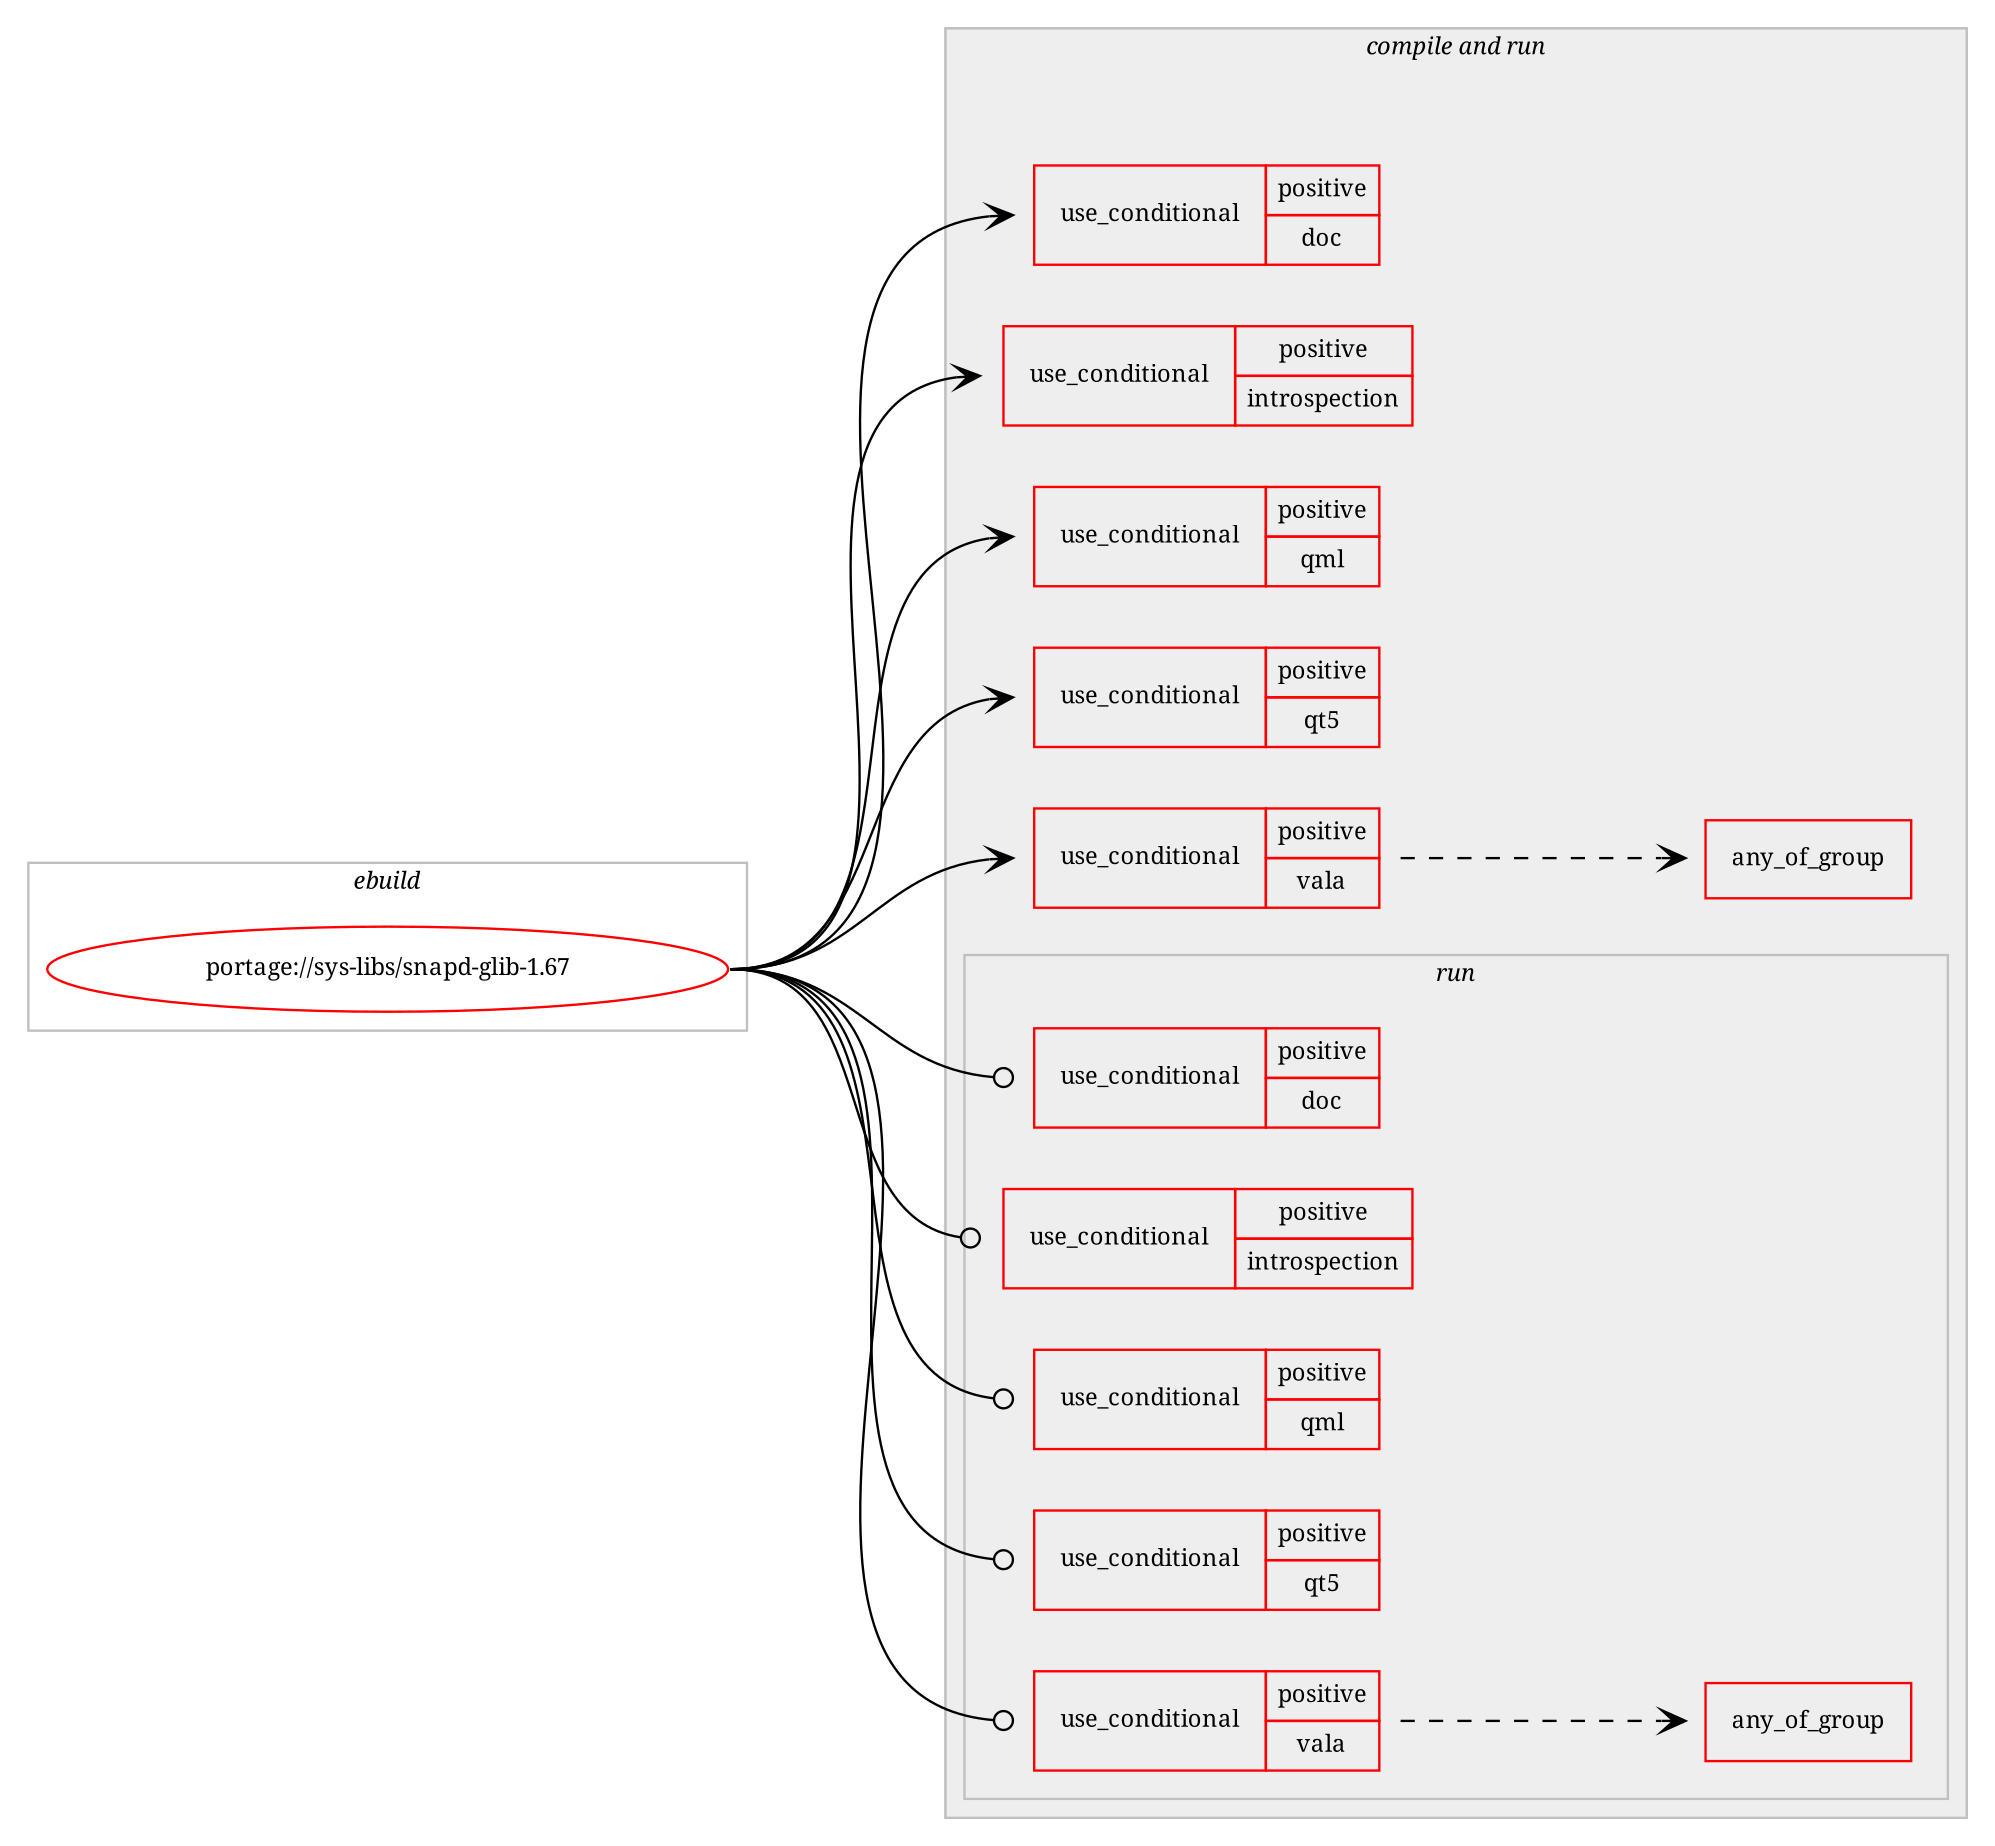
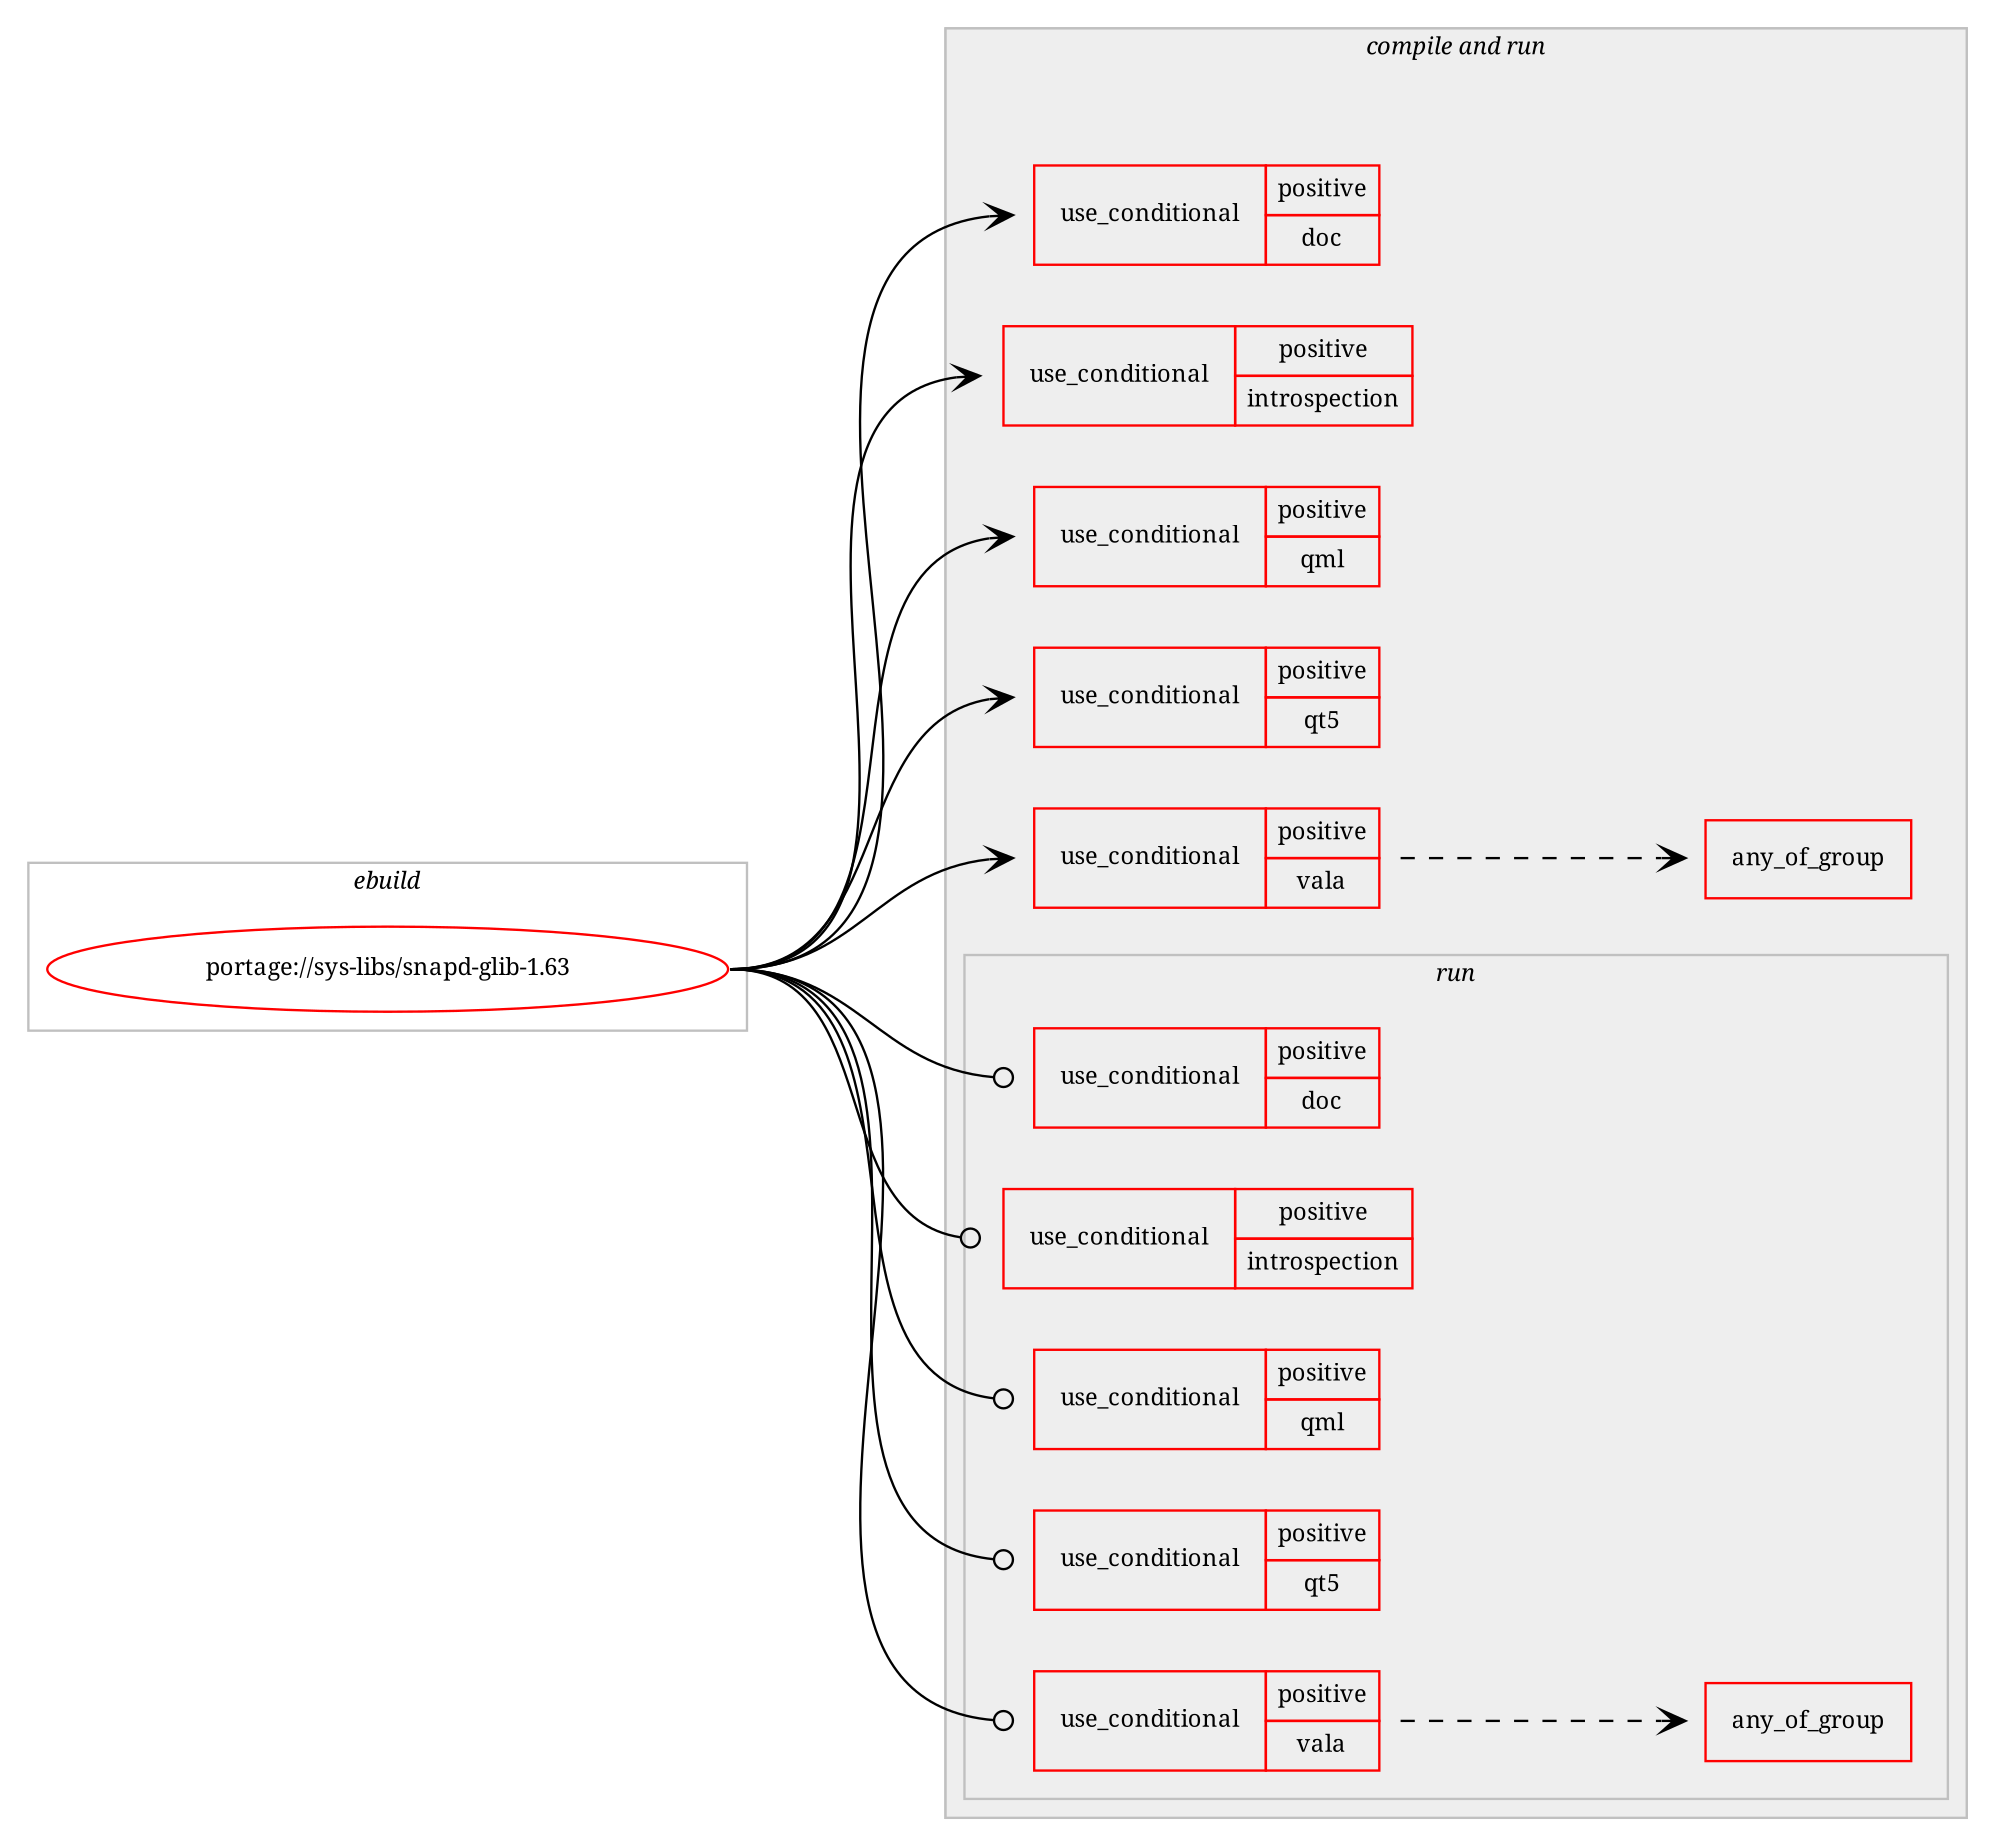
node "portage://sys-libs/snapd-glib-1.67": label "portage://sys-libs/snapd-glib-1.67" -> "portage://sys-libs/snapd-glib-1.63"
